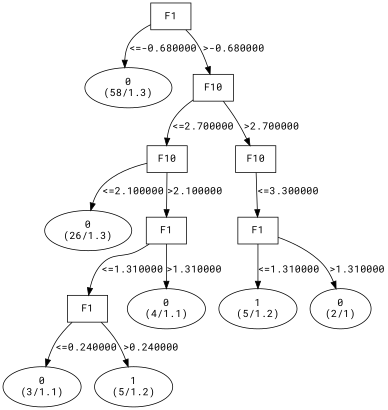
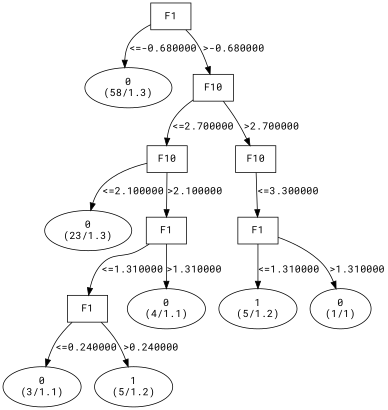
node "0 (26/1.3)": label "0 (26/1.3)" -> "0 (23/1.3)"
node "0 (2/1)": label "0 (2/1)" -> "0 (1/1)"
